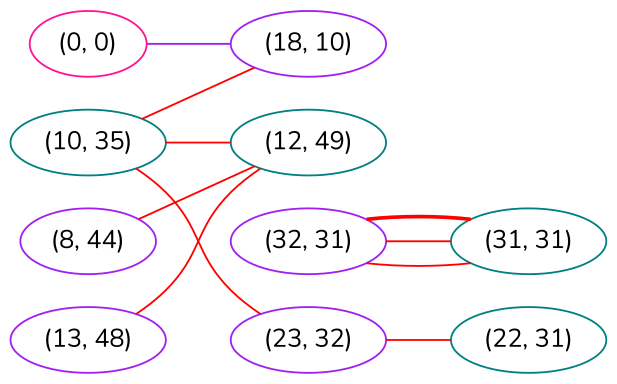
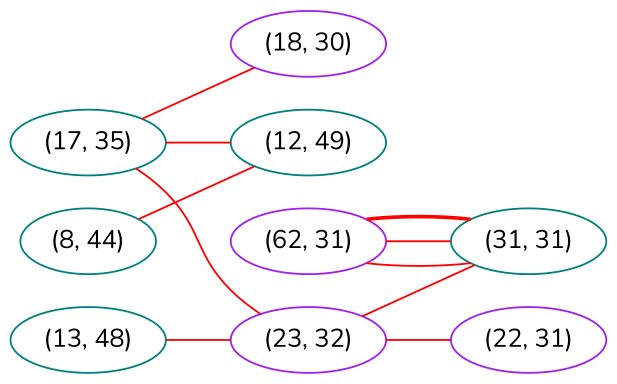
node "(0, 0)": removed
node "(18, 10)": label "(18, 10)" -> "(18, 30)"
node "(10, 35)": label "(10, 35)" -> "(17, 35)"
node "(8, 44)": color purple -> teal
node "(32, 31)": label "(32, 31)" -> "(62, 31)"
edge "(12, 49)" -- "(13, 48)": now "(23, 32)" -- "(13, 48)"
edge "(31, 31)" -- "(23, 32)": added
node "(13, 48)": color purple -> teal
node "(22, 31)": color teal -> purple
